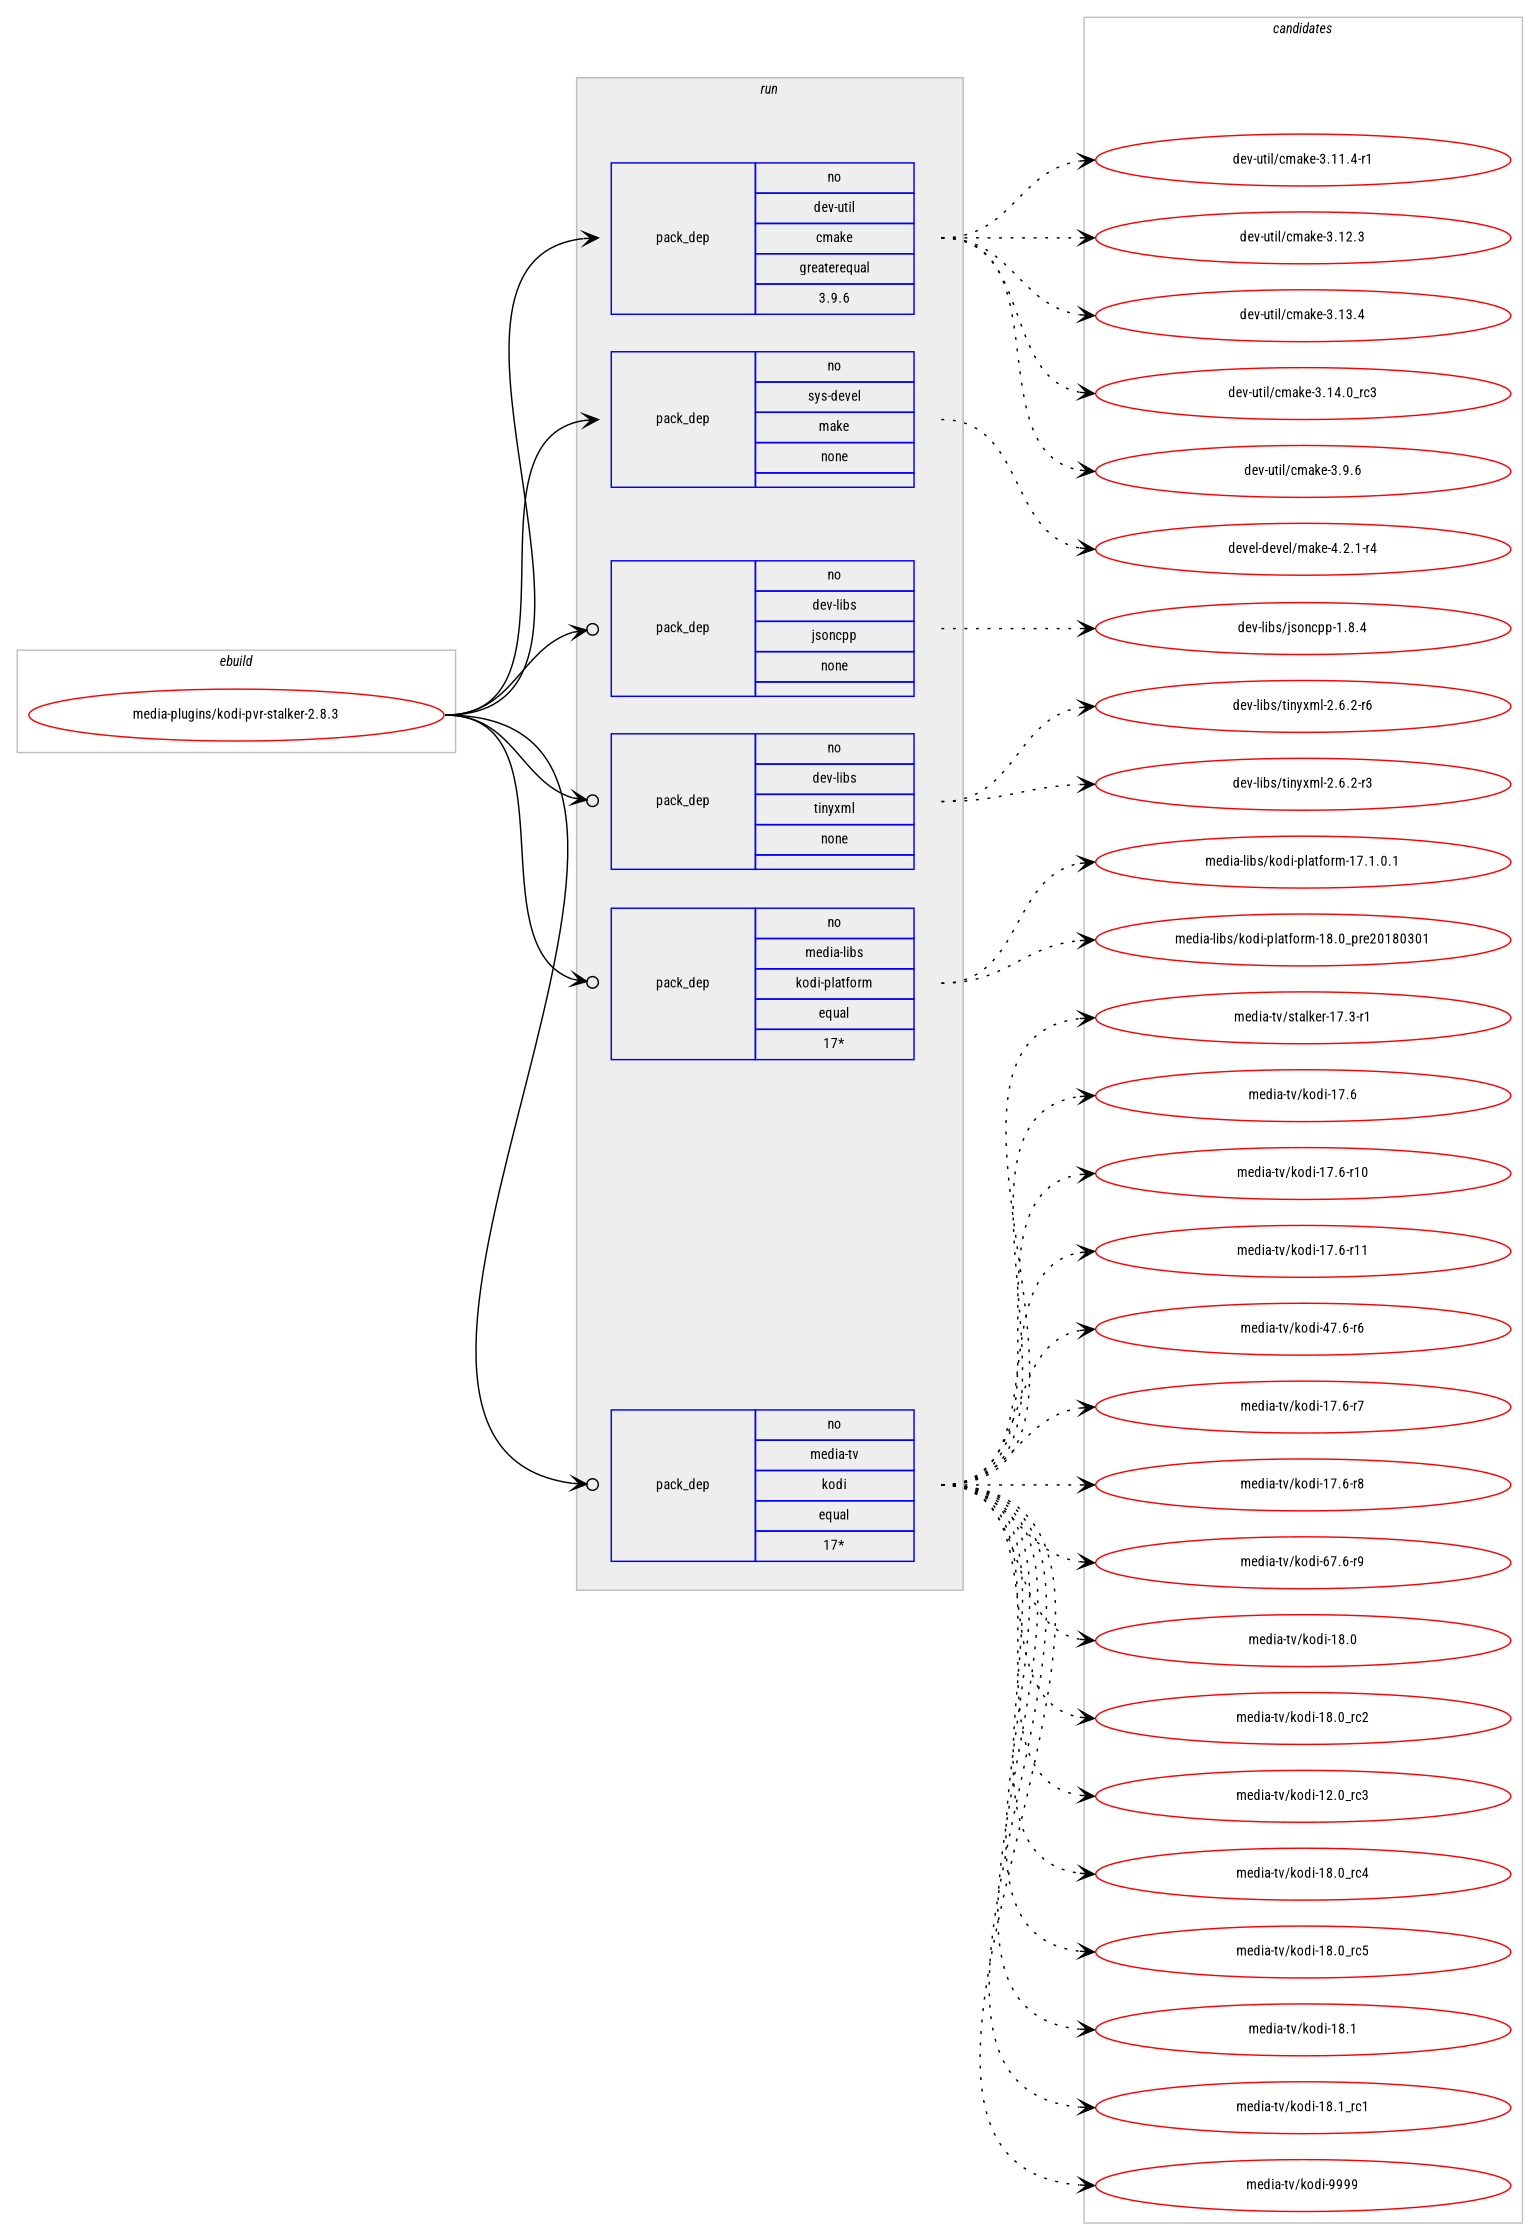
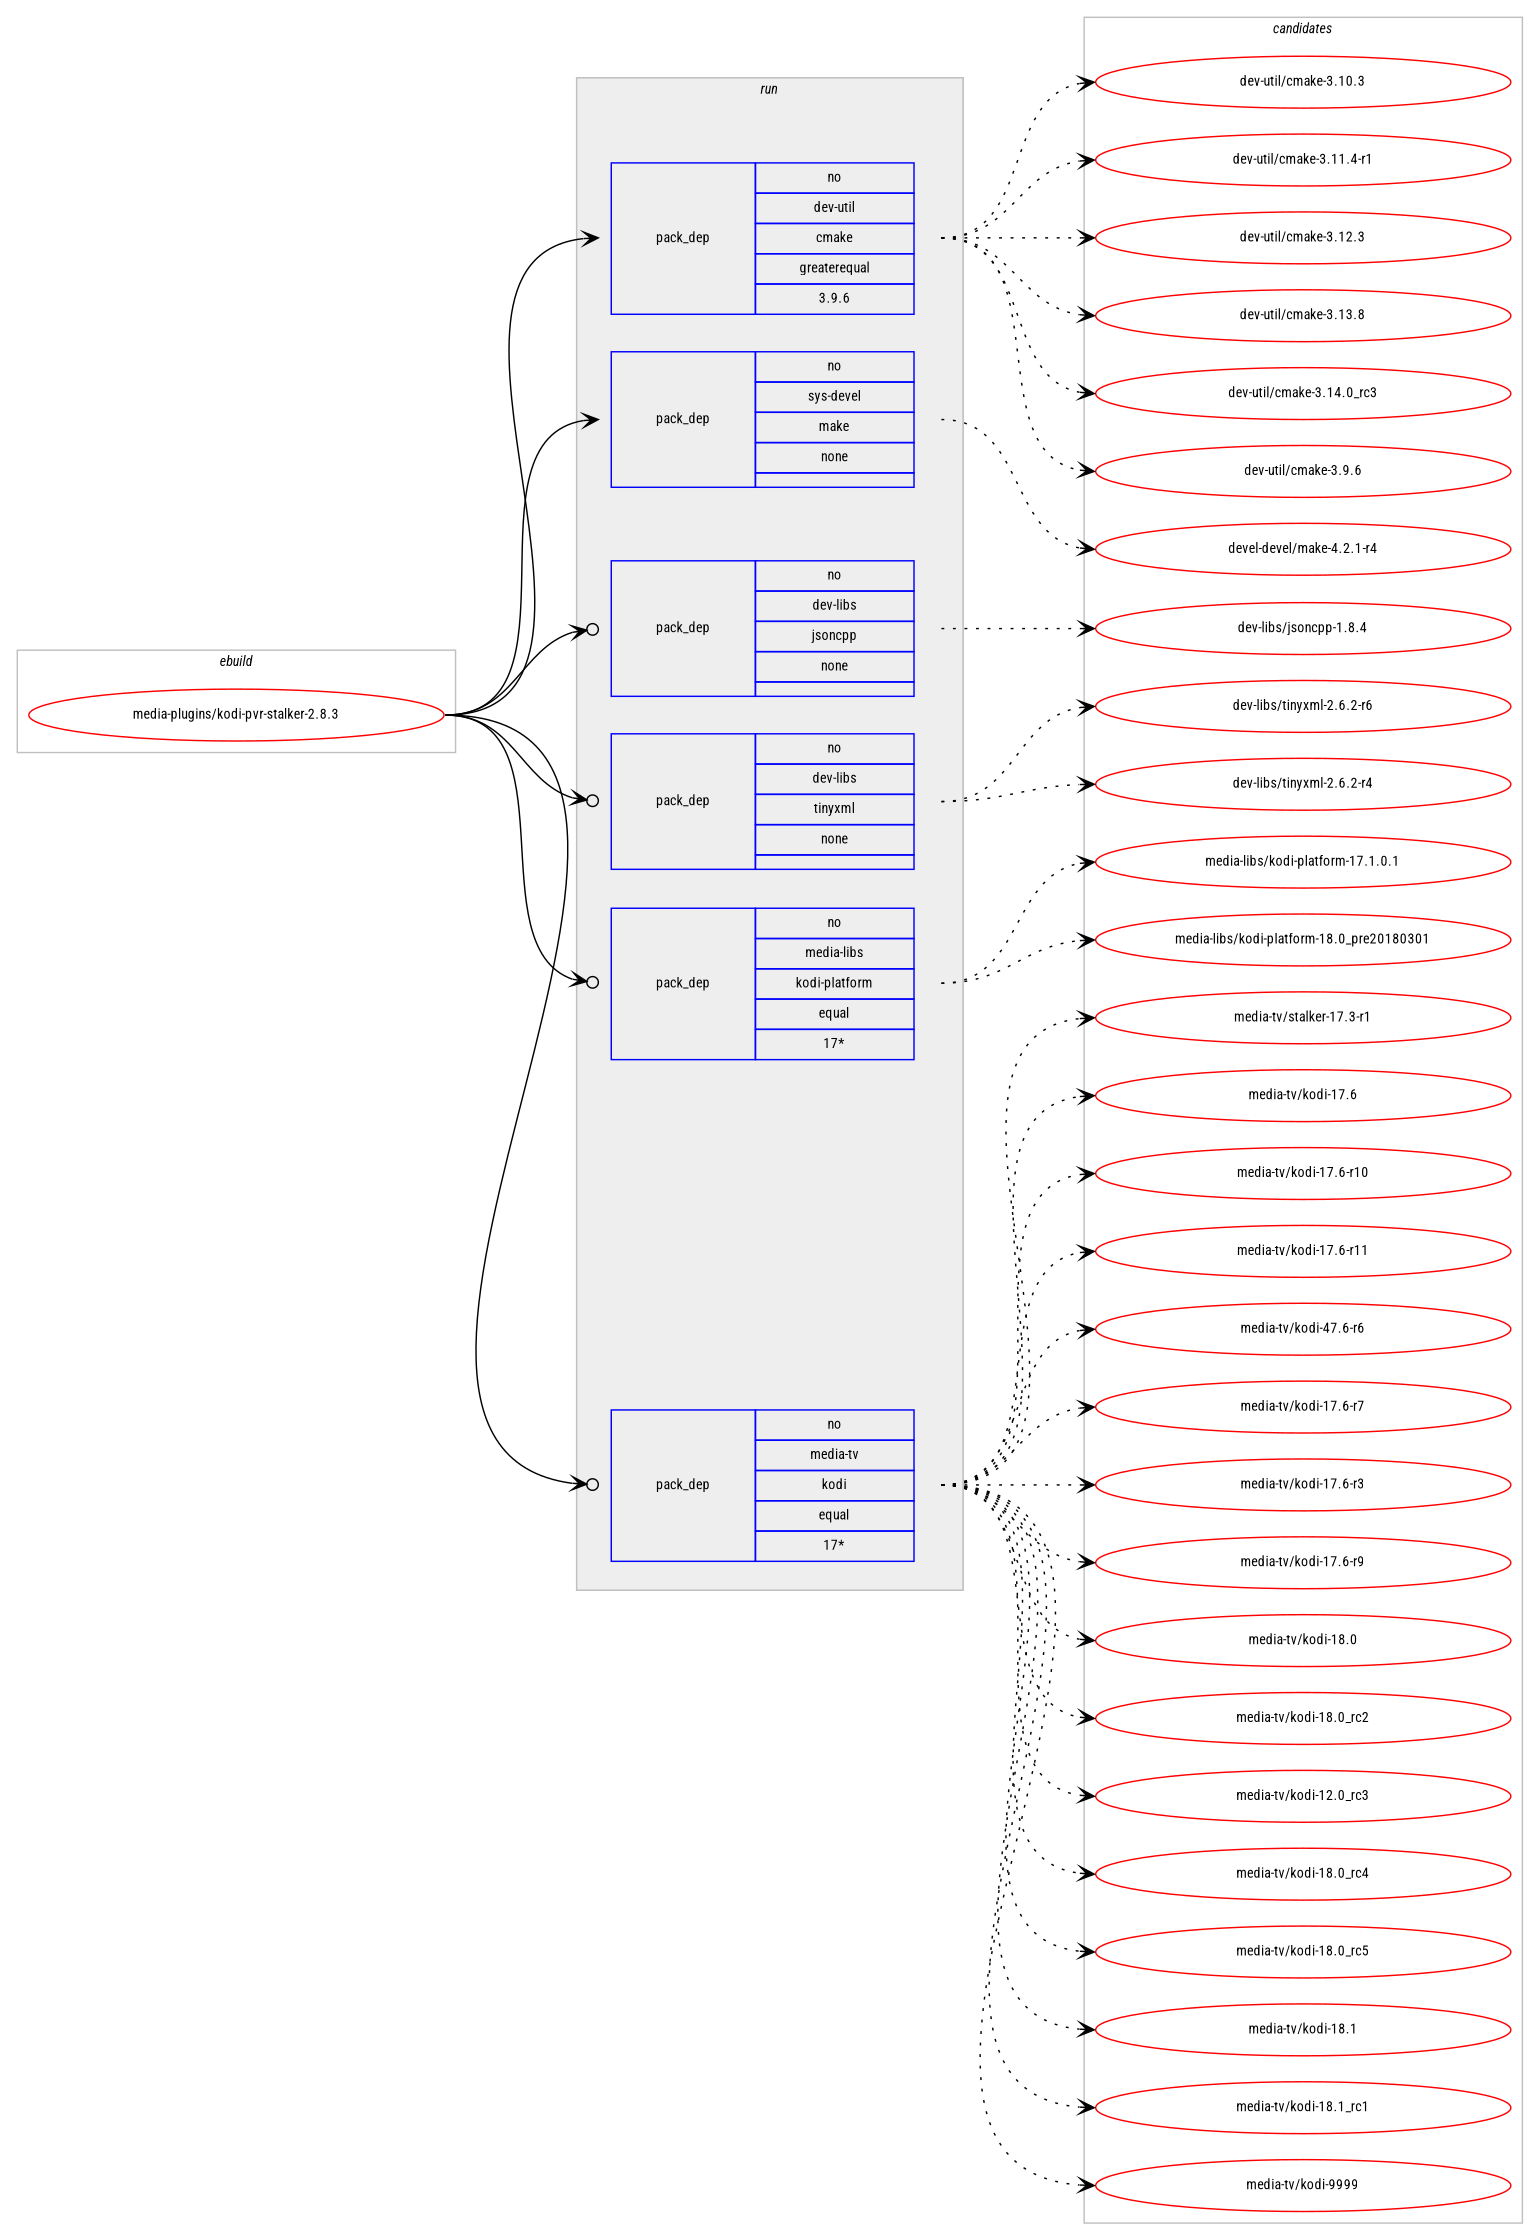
node "dev-util/cmake-3.10.3": added
node "dev-util/cmake-3.13.4": label "dev-util/cmake-3.13.4" -> "dev-util/cmake-3.13.8"
node "dev-libs/tinyxml-2.6.2-r3": label "dev-libs/tinyxml-2.6.2-r3" -> "dev-libs/tinyxml-2.6.2-r4"
node "media-tv/kodi-17.6-r8": label "media-tv/kodi-17.6-r8" -> "media-tv/kodi-17.6-r3"
node "media-tv/kodi-67.6-r9": label "media-tv/kodi-67.6-r9" -> "media-tv/kodi-17.6-r9"
